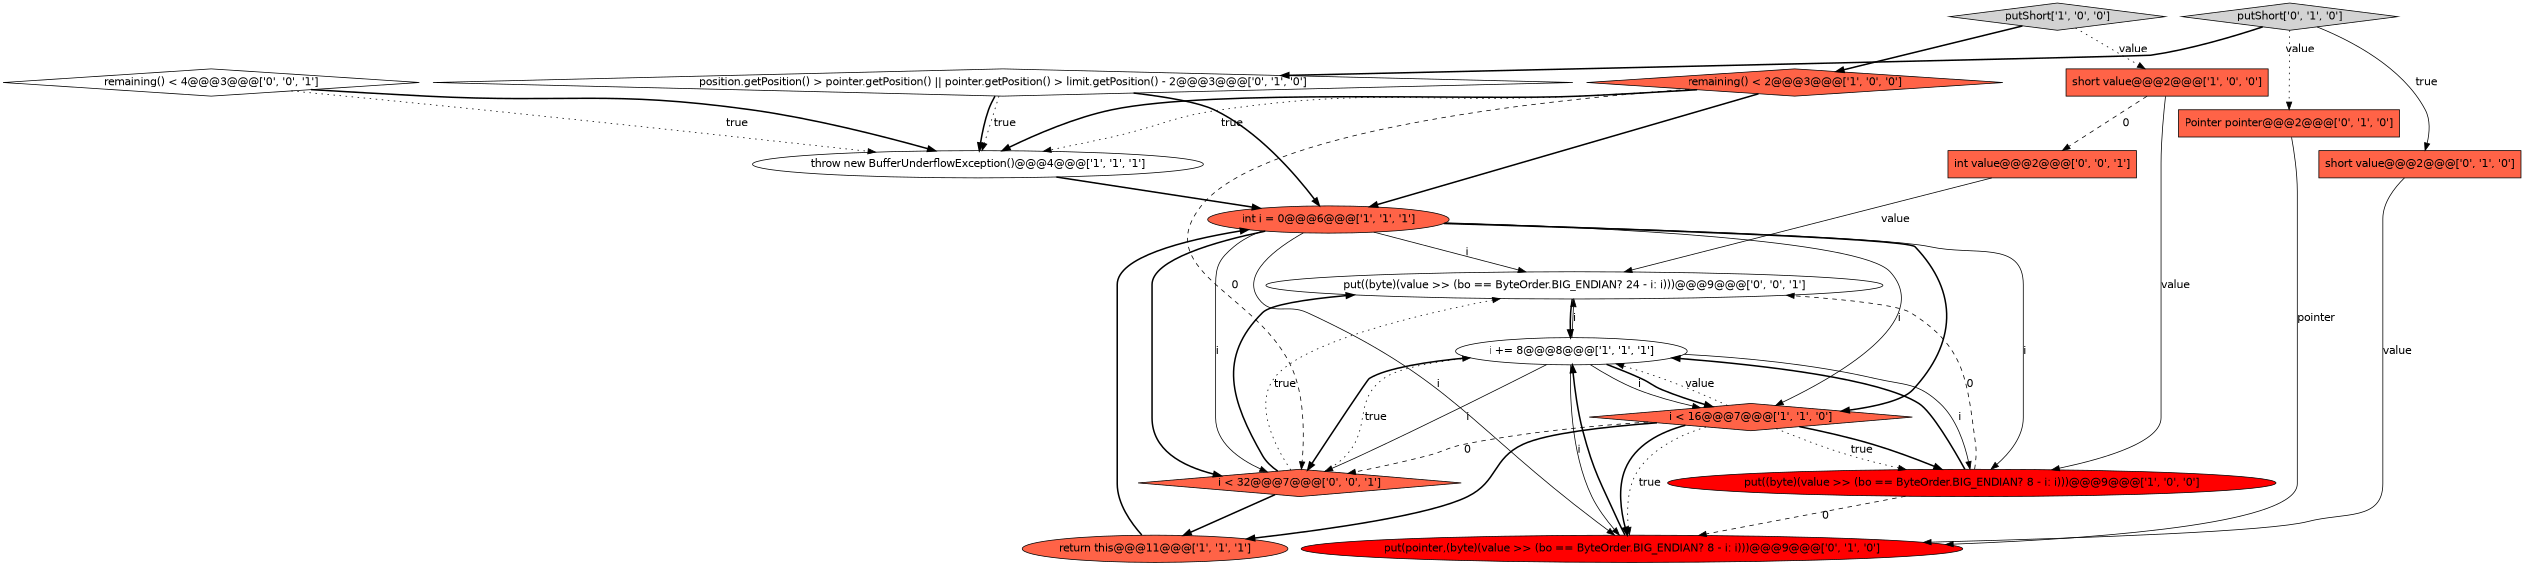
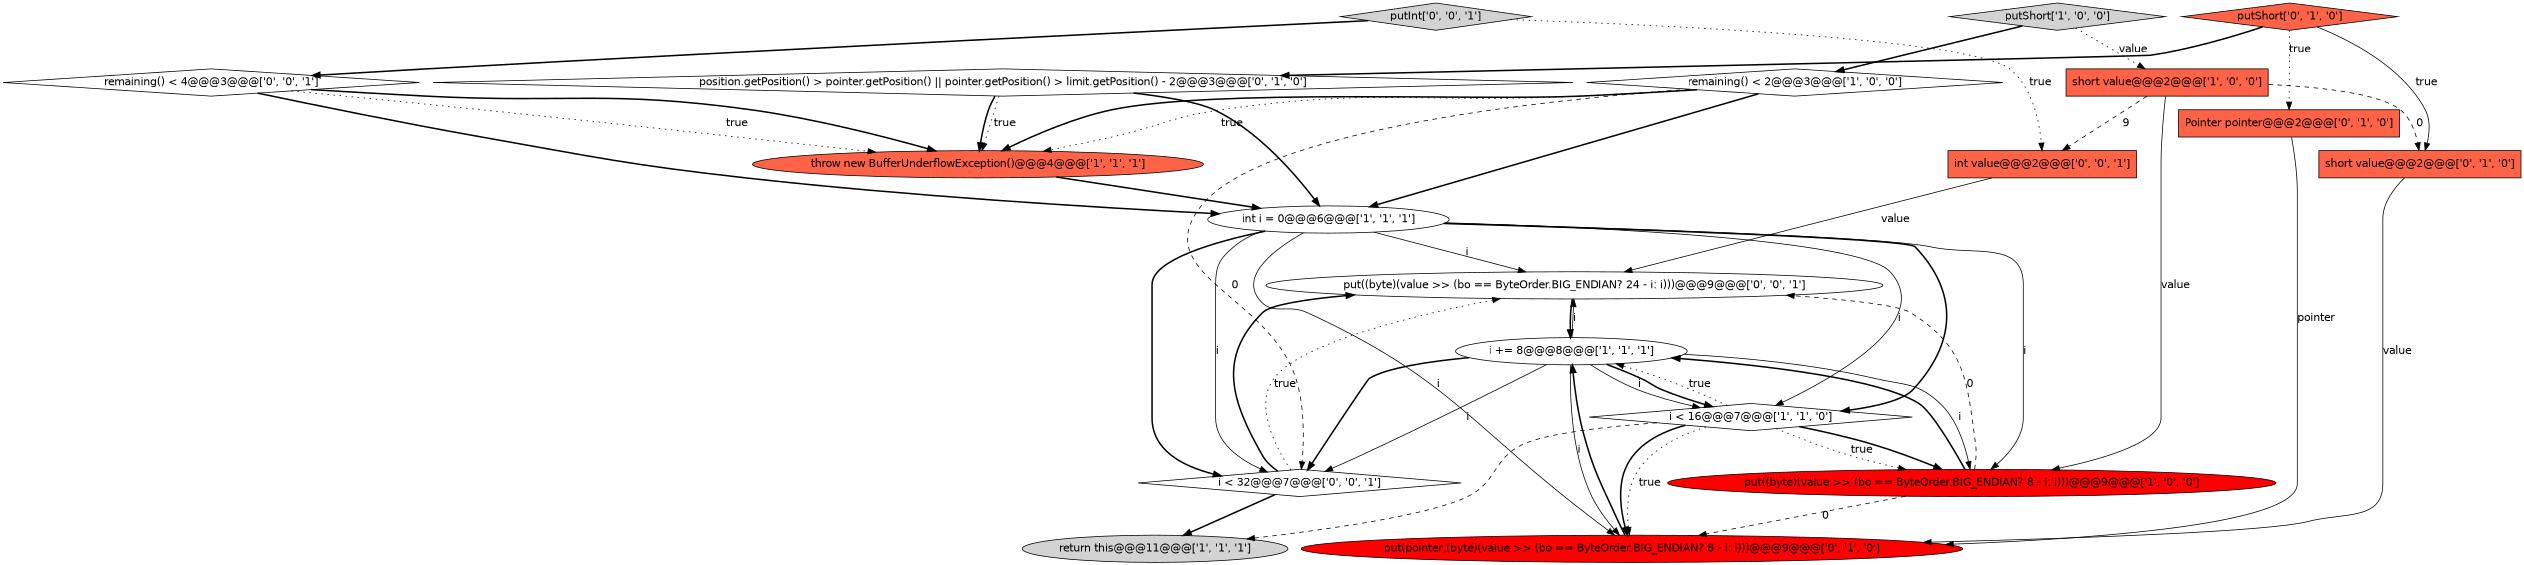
node "putInt['0', '0', '1']": added
node "putShort['0', '1', '0']": fillcolor lightgray -> tomato
edge "putShort['0', '1', '0']" -> "Pointer pointer@@@2@@@['0', '1', '0']": label "value" -> "true"
node "remaining() < 2@@@3@@@['1', '0', '0']": fillcolor tomato -> white
edge "short value@@@2@@@['1', '0', '0']" -> "short value@@@2@@@['0', '1', '0']": added, label "0"
edge "short value@@@2@@@['1', '0', '0']" -> "int value@@@2@@@['0', '0', '1']": label "0" -> "9"
node "throw new BufferUnderflowException()@@@4@@@['1', '1', '1']": fillcolor white -> tomato
node "int i = 0@@@6@@@['1', '1', '1']": fillcolor tomato -> white
edge "return this@@@11@@@['1', '1', '1']" -> "int i = 0@@@6@@@['1', '1', '1']": now "remaining() < 4@@@3@@@['0', '0', '1']" -> "int i = 0@@@6@@@['1', '1', '1']"
edge "i < 16@@@7@@@['1', '1', '0']" -> "i += 8@@@8@@@['1', '1', '1']": label "value" -> "true"
edge "i < 32@@@7@@@['0', '0', '1']" -> "i += 8@@@8@@@['1', '1', '1']": removed, label "true"
node "i < 16@@@7@@@['1', '1', '0']": fillcolor tomato -> white
edge "i < 16@@@7@@@['1', '1', '0']" -> "i < 32@@@7@@@['0', '0', '1']": removed, label "0"
node "i < 32@@@7@@@['0', '0', '1']": fillcolor tomato -> white
edge "i < 16@@@7@@@['1', '1', '0']" -> "return this@@@11@@@['1', '1', '1']": style bold -> dashed
node "return this@@@11@@@['1', '1', '1']": fillcolor tomato -> lightgray
